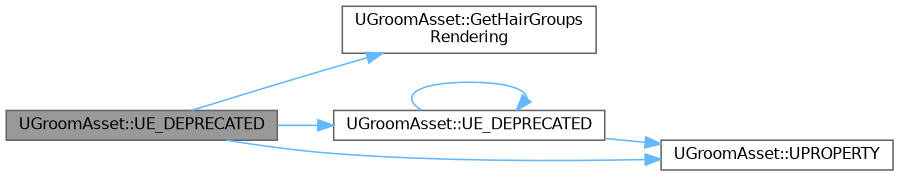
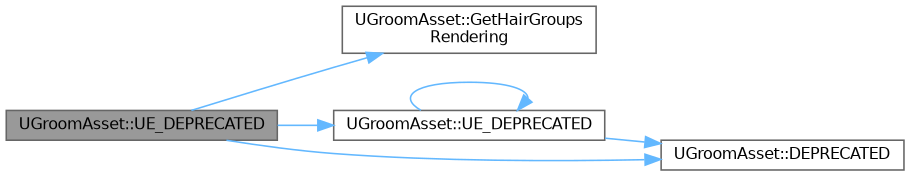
node "UGroomAsset::UPROPERTY": label "UGroomAsset::UPROPERTY" -> "UGroomAsset::DEPRECATED"
